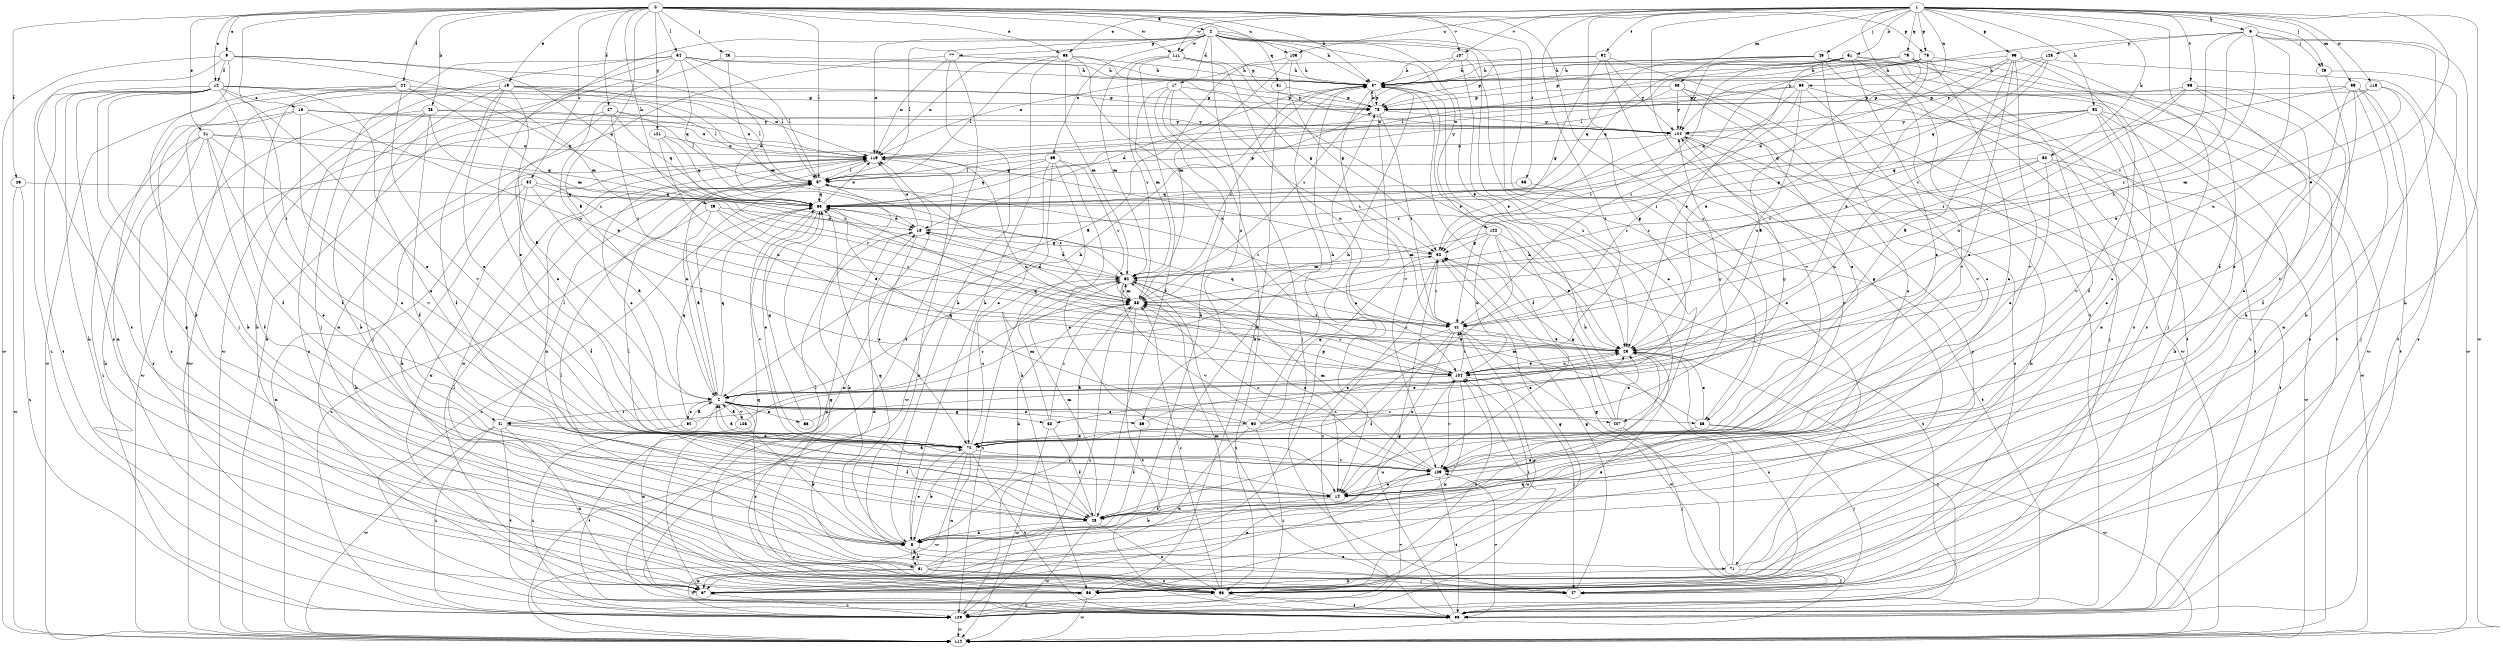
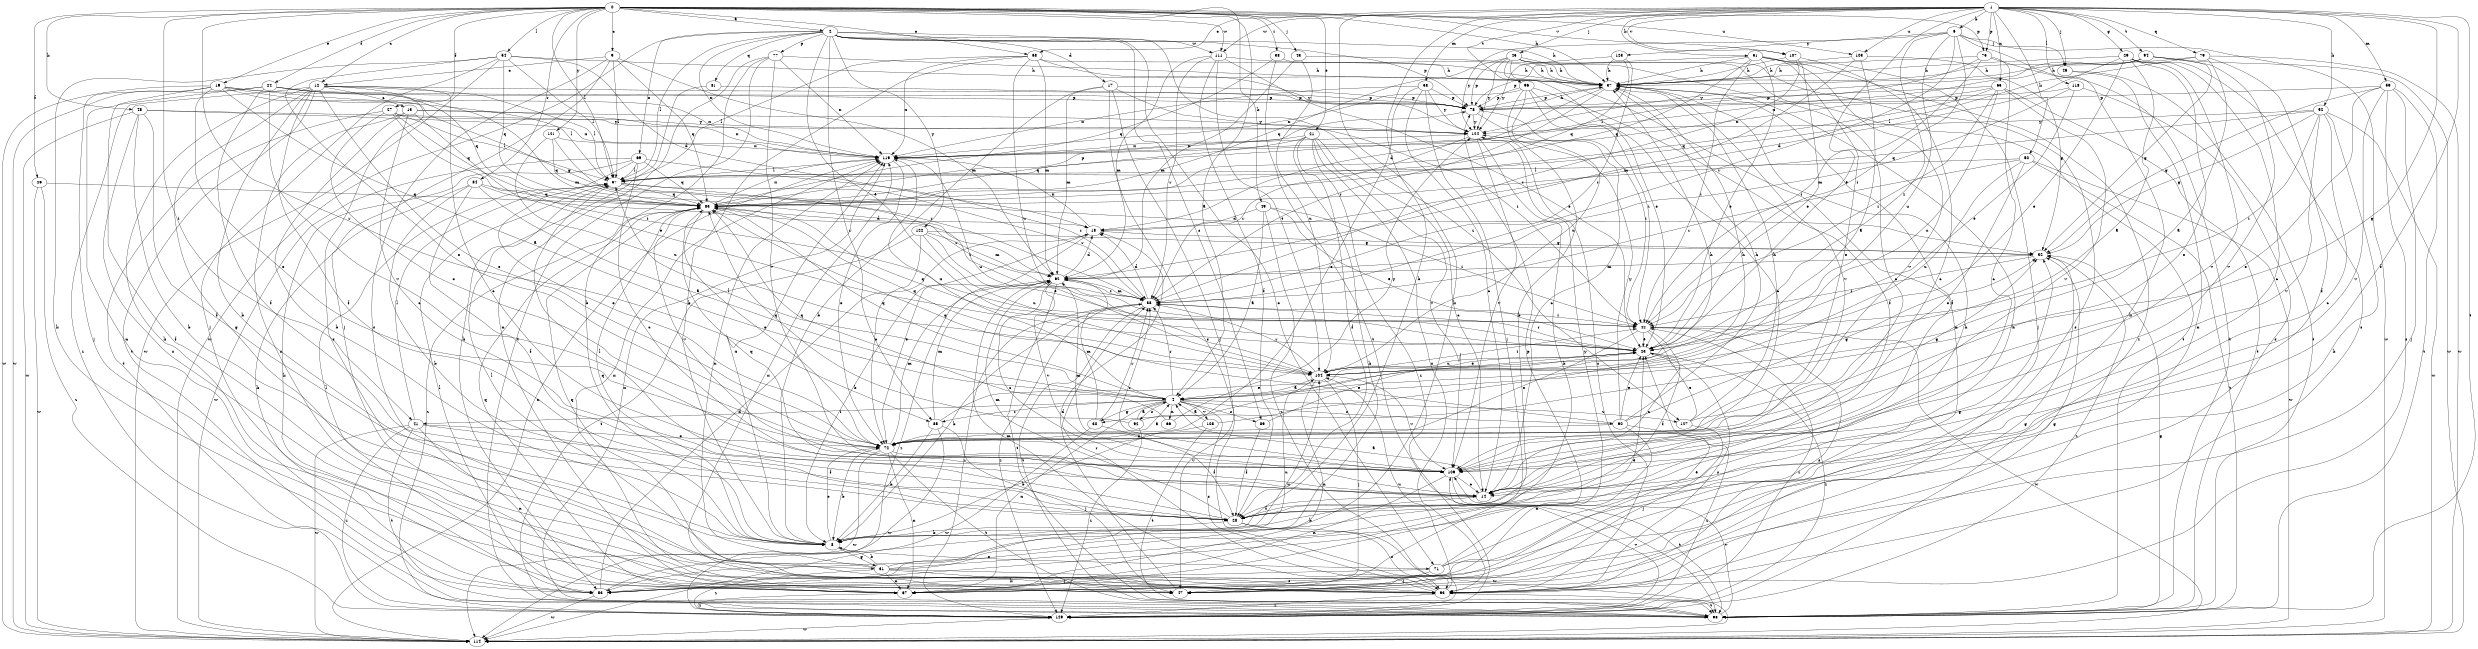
edge "1" -> "118": label "x" -> "l"
node "99": label "99" -> "29"
edge "38" -> "37": added, label "h"
edge "9" -> "12": label "f" -> "c"
edge "54" -> "32": removed, label "g"
edge "96" -> "119": added, label "x"
edge "75" -> "23": now "45" -> "23"
edge "111" -> "104": label "u" -> "t"
edge "48" -> "88": removed, label "r"
edge "1" -> "8": label "g" -> "b"
edge "2" -> "114": label "b" -> "w"
edge "1" -> "41": removed, label "i"
edge "72" -> "62": label "u" -> "m"
node "427": label "427" -> "127"
edge "19" -> "28": now "19" -> "93"
edge "77" -> "109": added, label "v"
edge "14" -> "83": added, label "q"
edge "85" -> "8": label "q" -> "b"
edge "9" -> "114": removed, label "w"
edge "123" -> "114": removed, label "w"
